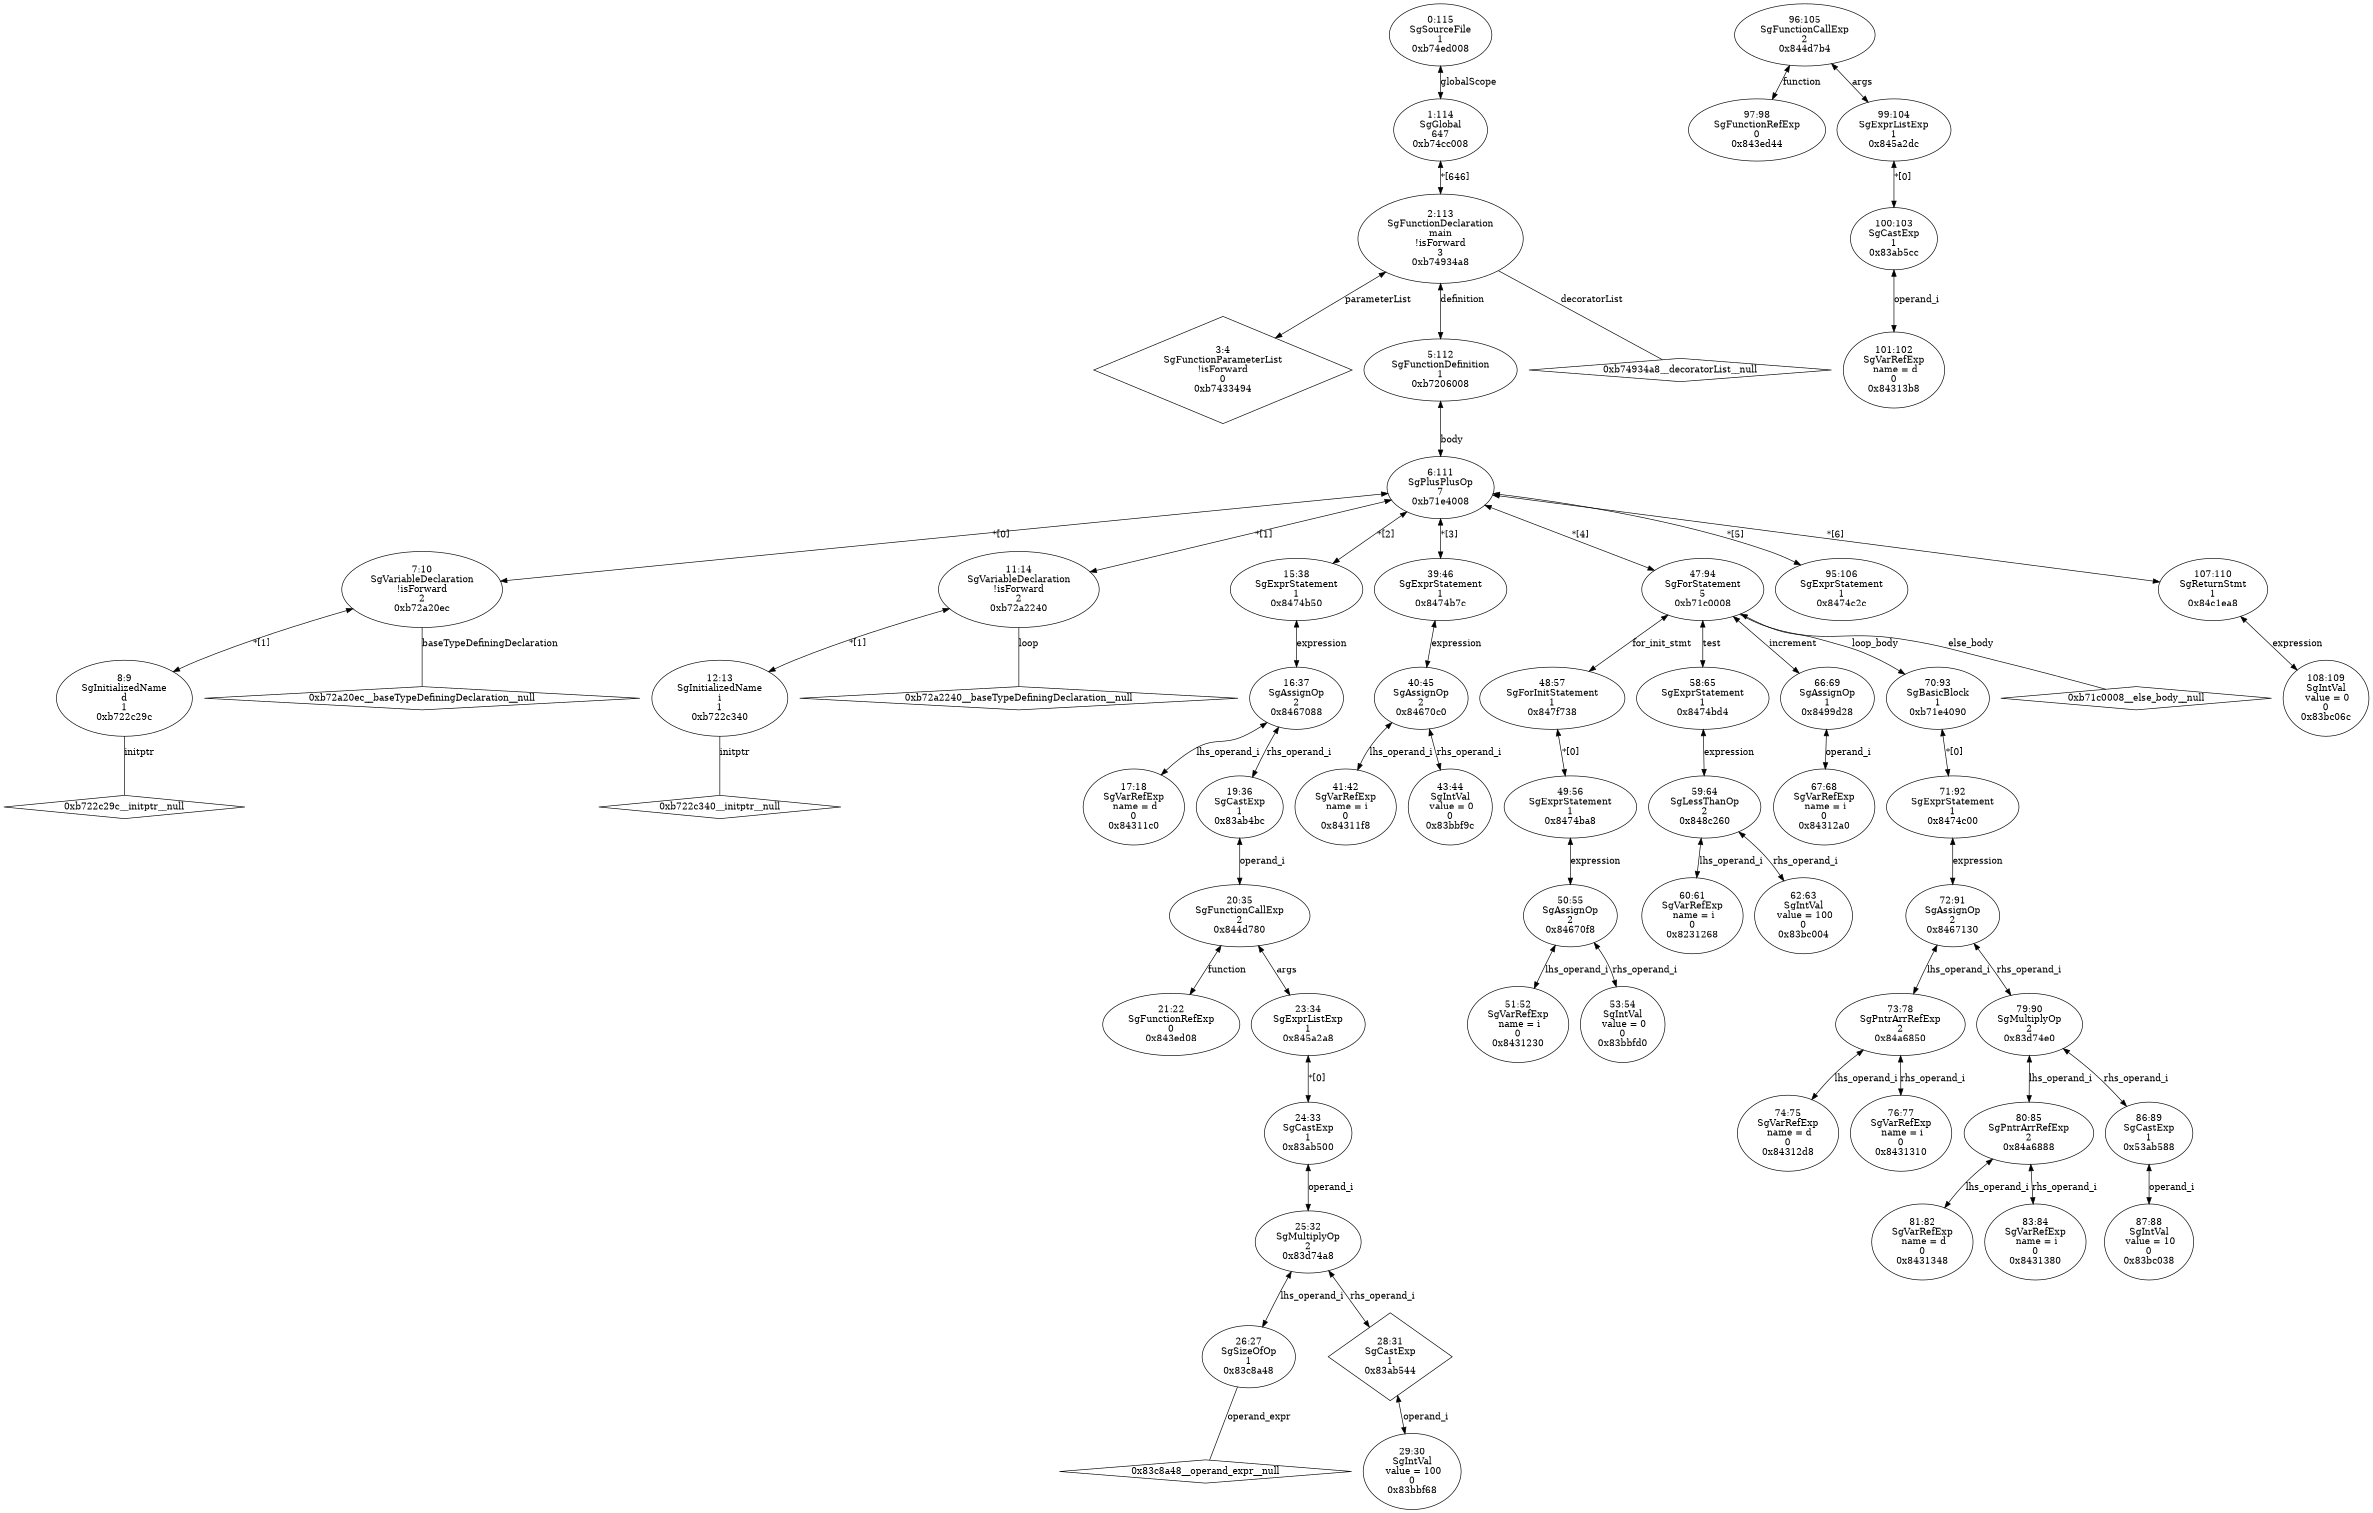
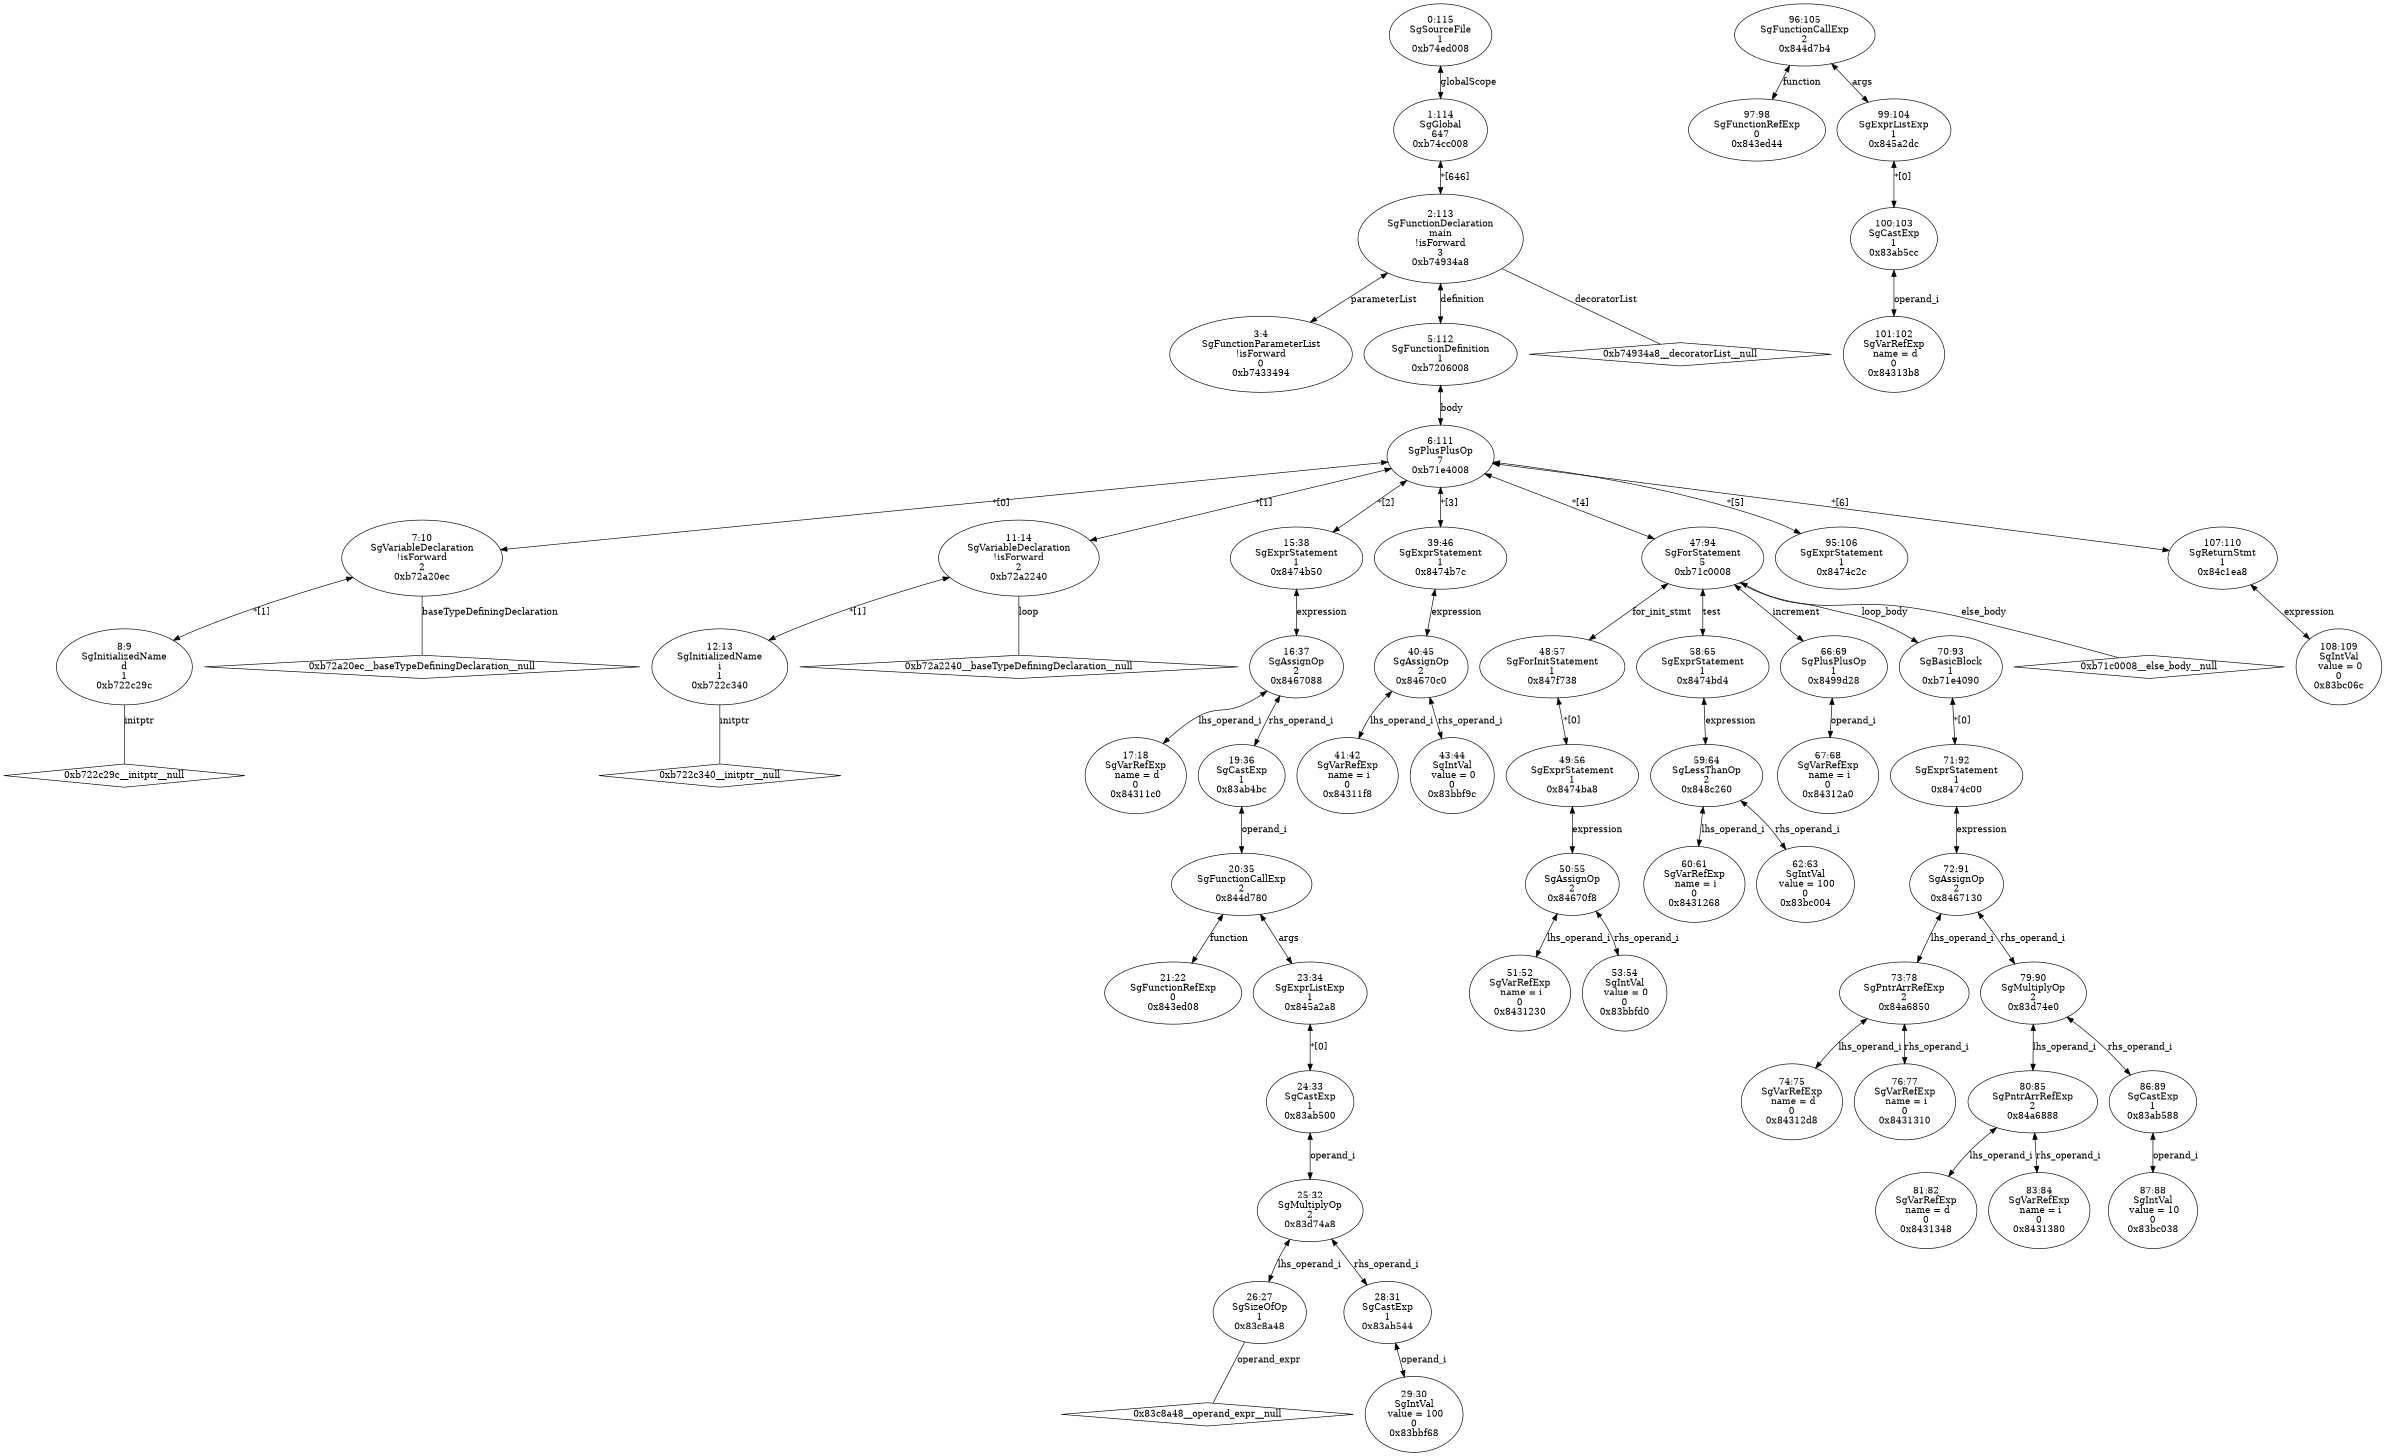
node "3:4 SgFunctionParameterList !isForward 0 0xb7433494": shape diamond -> ellipse
node "66:69 SgAssignOp 1 0x8499d28": label "66:69 SgAssignOp 1 0x8499d28" -> "66:69 SgPlusPlusOp 1 0x8499d28"
node "60:61 SgVarRefExp name = i 0 0x8231268": label "60:61 SgVarRefExp name = i 0 0x8231268" -> "60:61 SgVarRefExp name = i 0 0x8431268"
node "86:89 SgCastExp 1 0x53ab588": label "86:89 SgCastExp 1 0x53ab588" -> "86:89 SgCastExp 1 0x83ab588"
node "28:31 SgCastExp 1 0x83ab544": shape diamond -> ellipse
